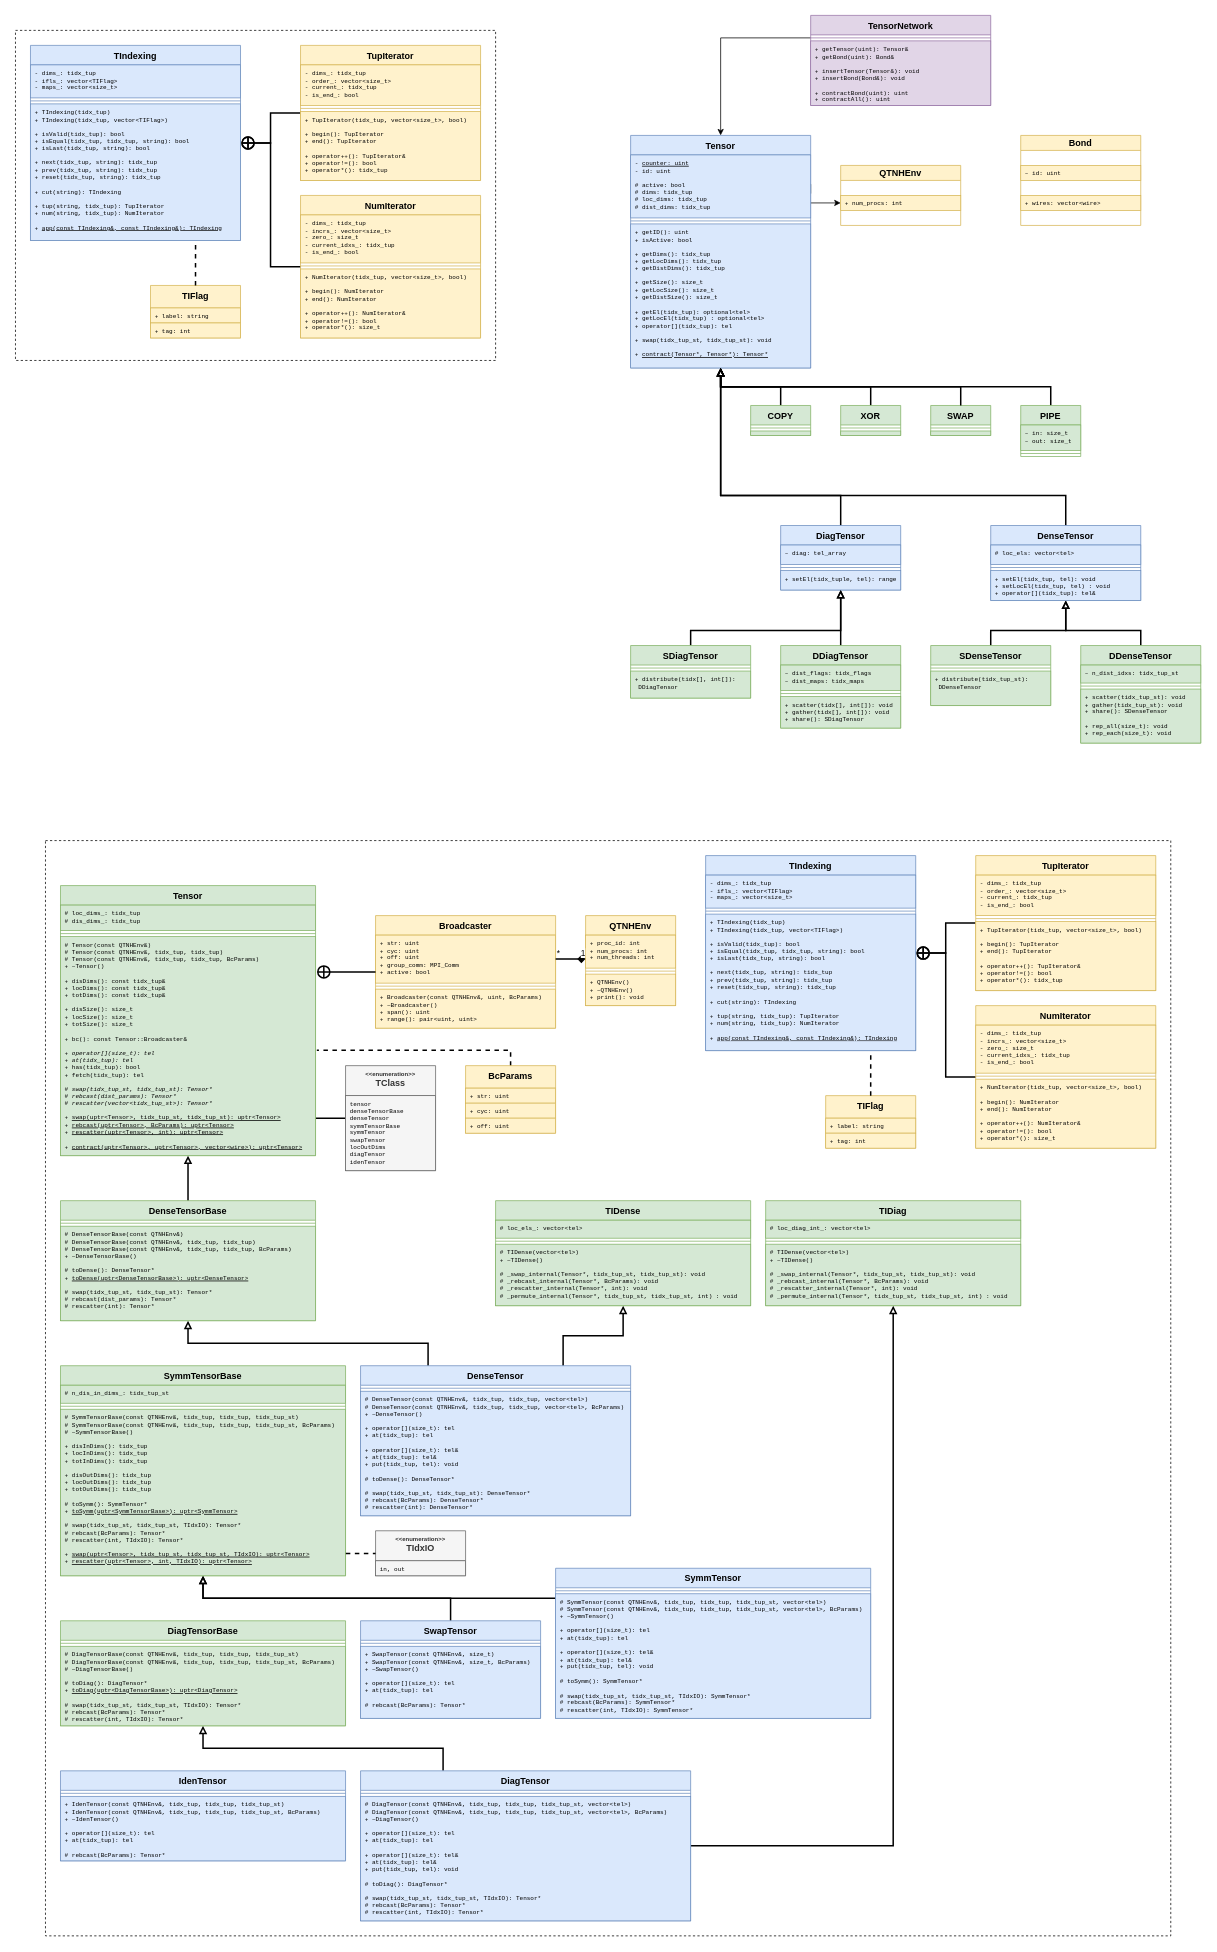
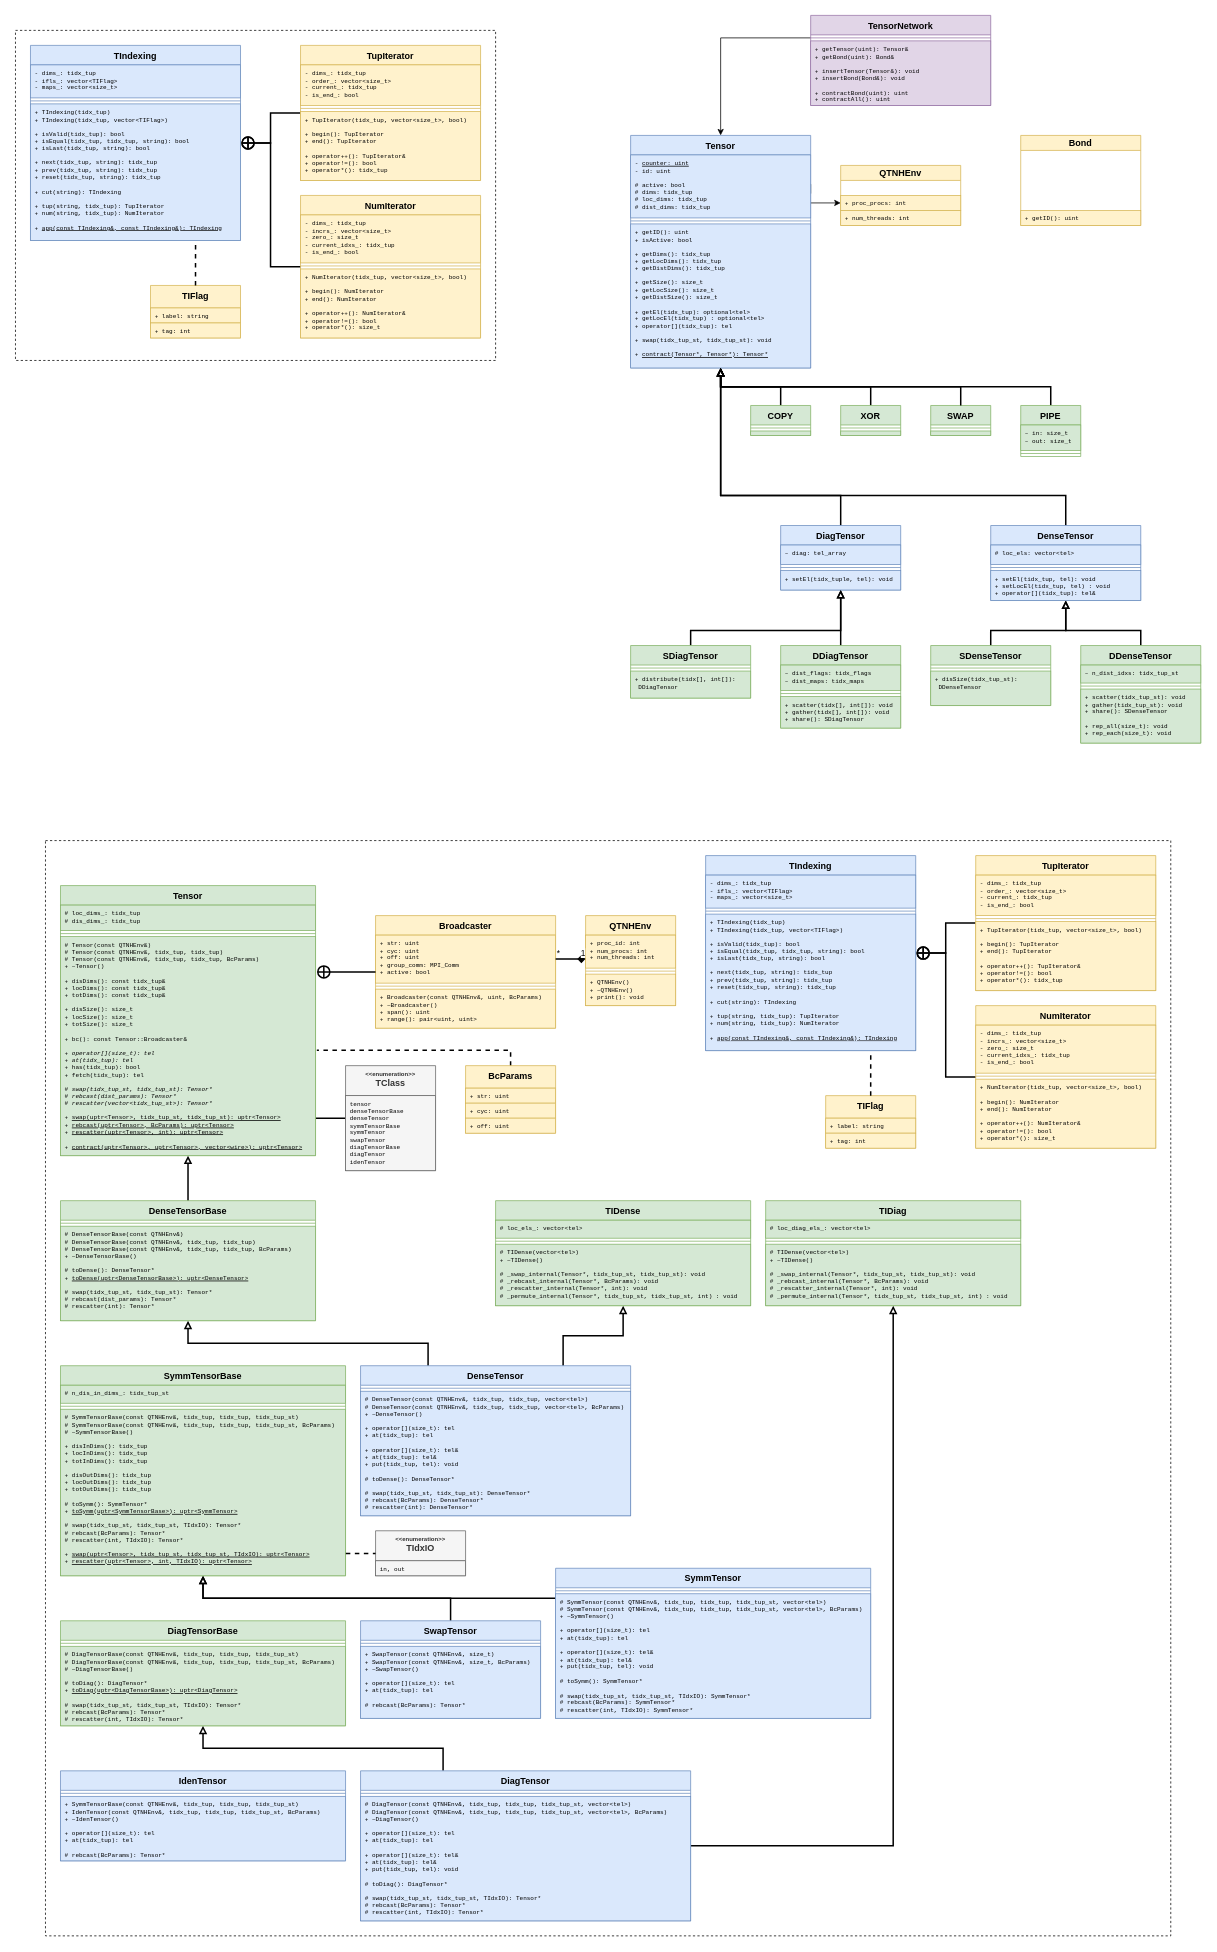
node "– id: uint": removed
node "+ num_procs: int": label "+ num_procs: int" -> "+ proc_procs: int"
node "+ wires: vector<wire>": removed
node "+ num_threads: int": added
node "+ getID(): uint": added
node "+ setEl(tidx_tuple, tel): range": label "+ setEl(tidx_tuple, tel): range" -> "+ setEl(tidx_tuple, tel): void"
node "+ distribute(tidx_tup_st): DDenseTensor": label "+ distribute(tidx_tup_st): DDenseTensor" -> "+ disSize(tidx_tup_st): DDenseTensor"
node "tensor denseTensorBase denseTensor symmTensorBase symmTensor swapTensor locOutDims diagTensor idenTensor": label "tensor denseTensorBase denseTensor symmTensorBase symmTensor swapTensor locOutDims diagTensor idenTensor" -> "tensor denseTensorBase denseTensor symmTensorBase symmTensor swapTensor diagTensorBase diagTensor idenTensor"
node "# loc_diag_int_: vector<tel>": label "# loc_diag_int_: vector<tel>" -> "# loc_diag_els_: vector<tel>"
node "+ IdenTensor(const QTNHEnv&, tidx_tup, tidx_tup, tidx_tup_st) + IdenTensor(const QTNHEnv&, tidx_tup, tidx_tup, tidx_tup_st, BcParams) + ~IdenTensor() + operator[](size_t): tel + at(tidx_tup): tel # rebcast(BcParams): Tensor*": label "+ IdenTensor(const QTNHEnv&, tidx_tup, tidx_tup, tidx_tup_st) + IdenTensor(const QTNHEnv&, tidx_tup, tidx_tup, tidx_tup_st, BcParams) + ~IdenTensor() + operator[](size_t): tel + at(tidx_tup): tel # rebcast(BcParams): Tensor*" -> "+ SymmTensorBase(const QTNHEnv&, tidx_tup, tidx_tup, tidx_tup_st) + IdenTensor(const QTNHEnv&, tidx_tup, tidx_tup, tidx_tup_st, BcParams) + ~IdenTensor() + operator[](size_t): tel + at(tidx_tup): tel # rebcast(BcParams): Tensor*"
